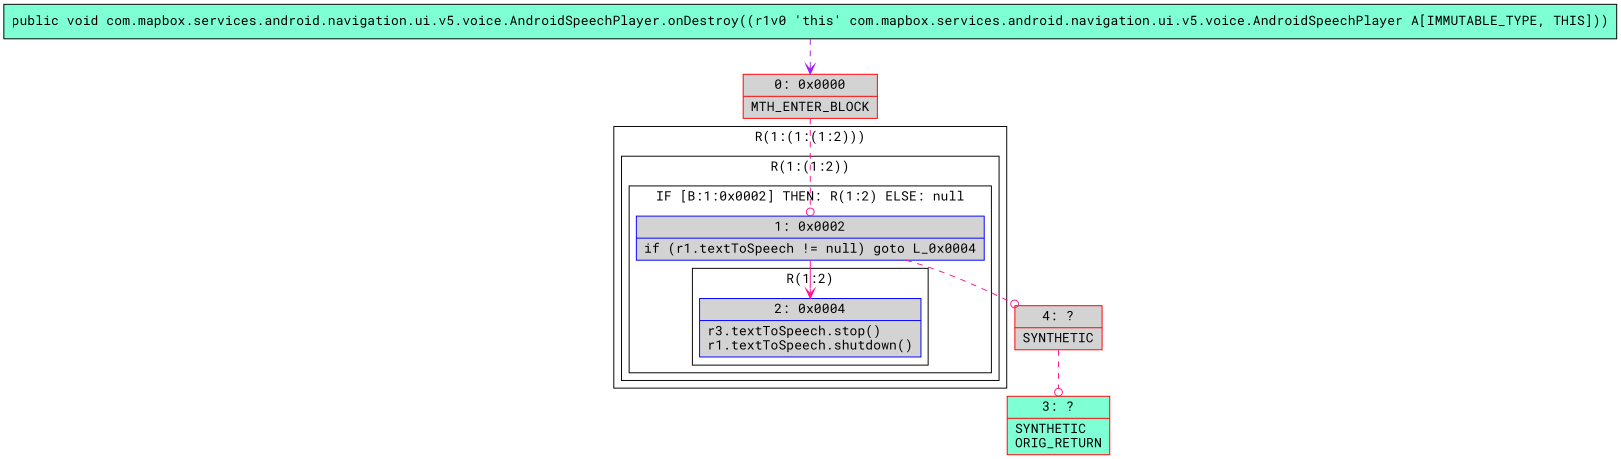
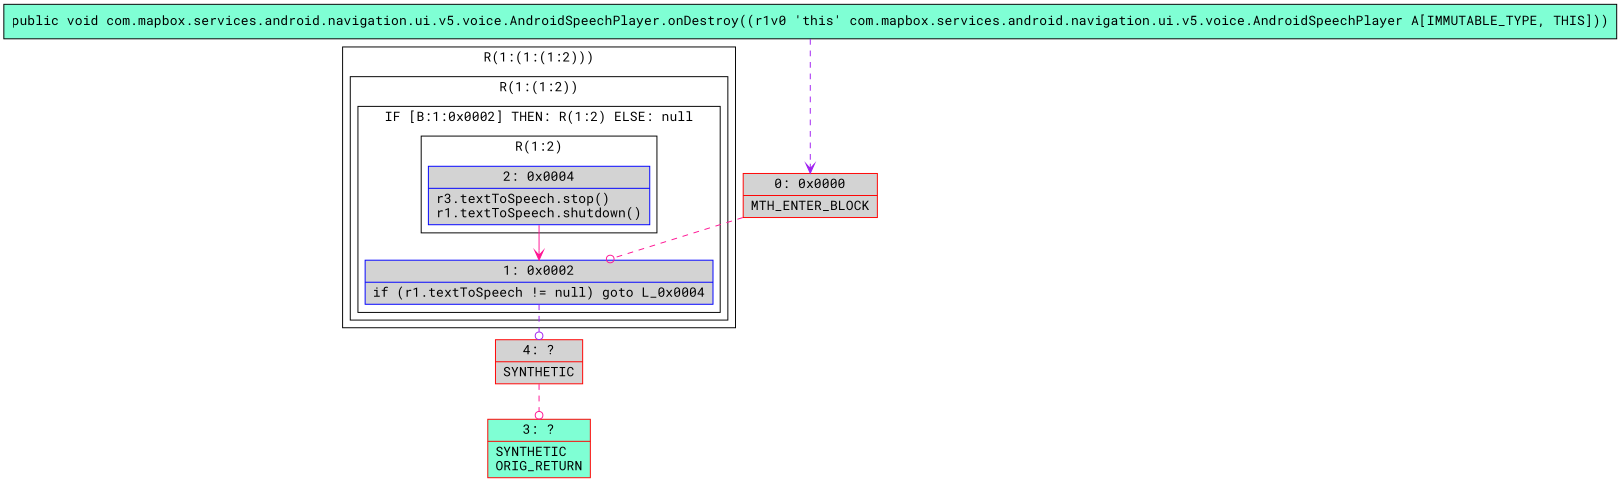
edge "1: 0x0002" -> "2: 0x0004": reversed
edge "1: 0x0002" -> "4: ?": color deeppink -> purple
